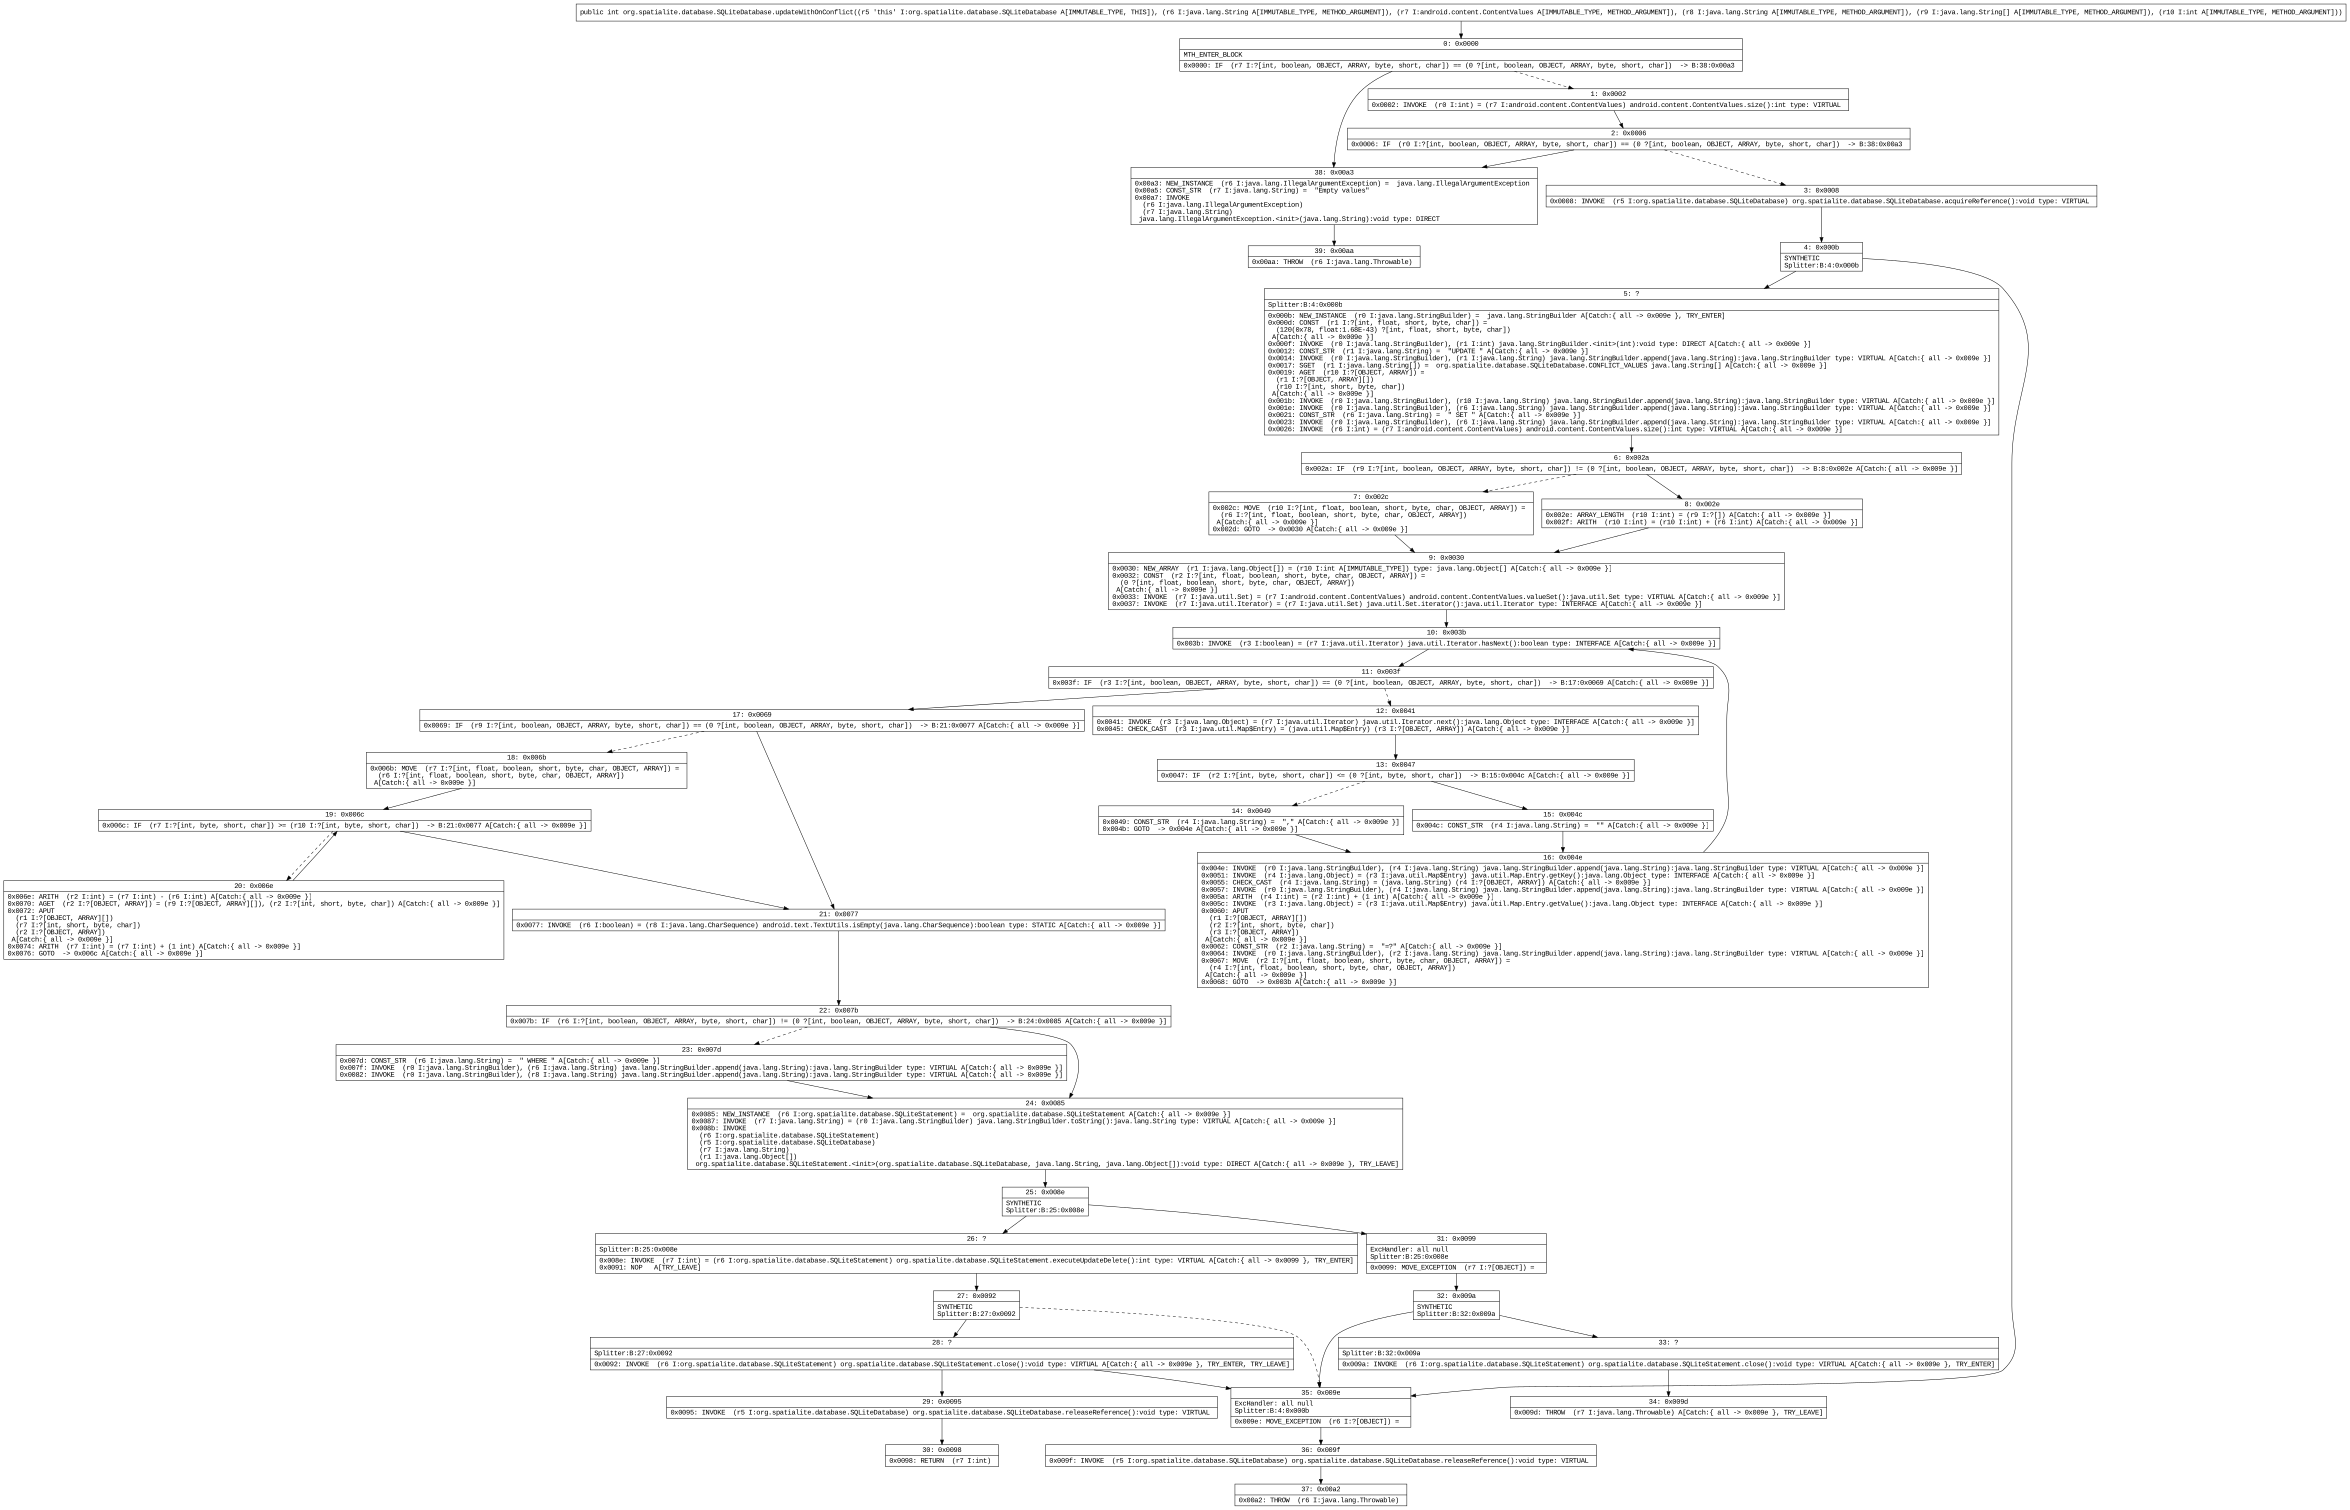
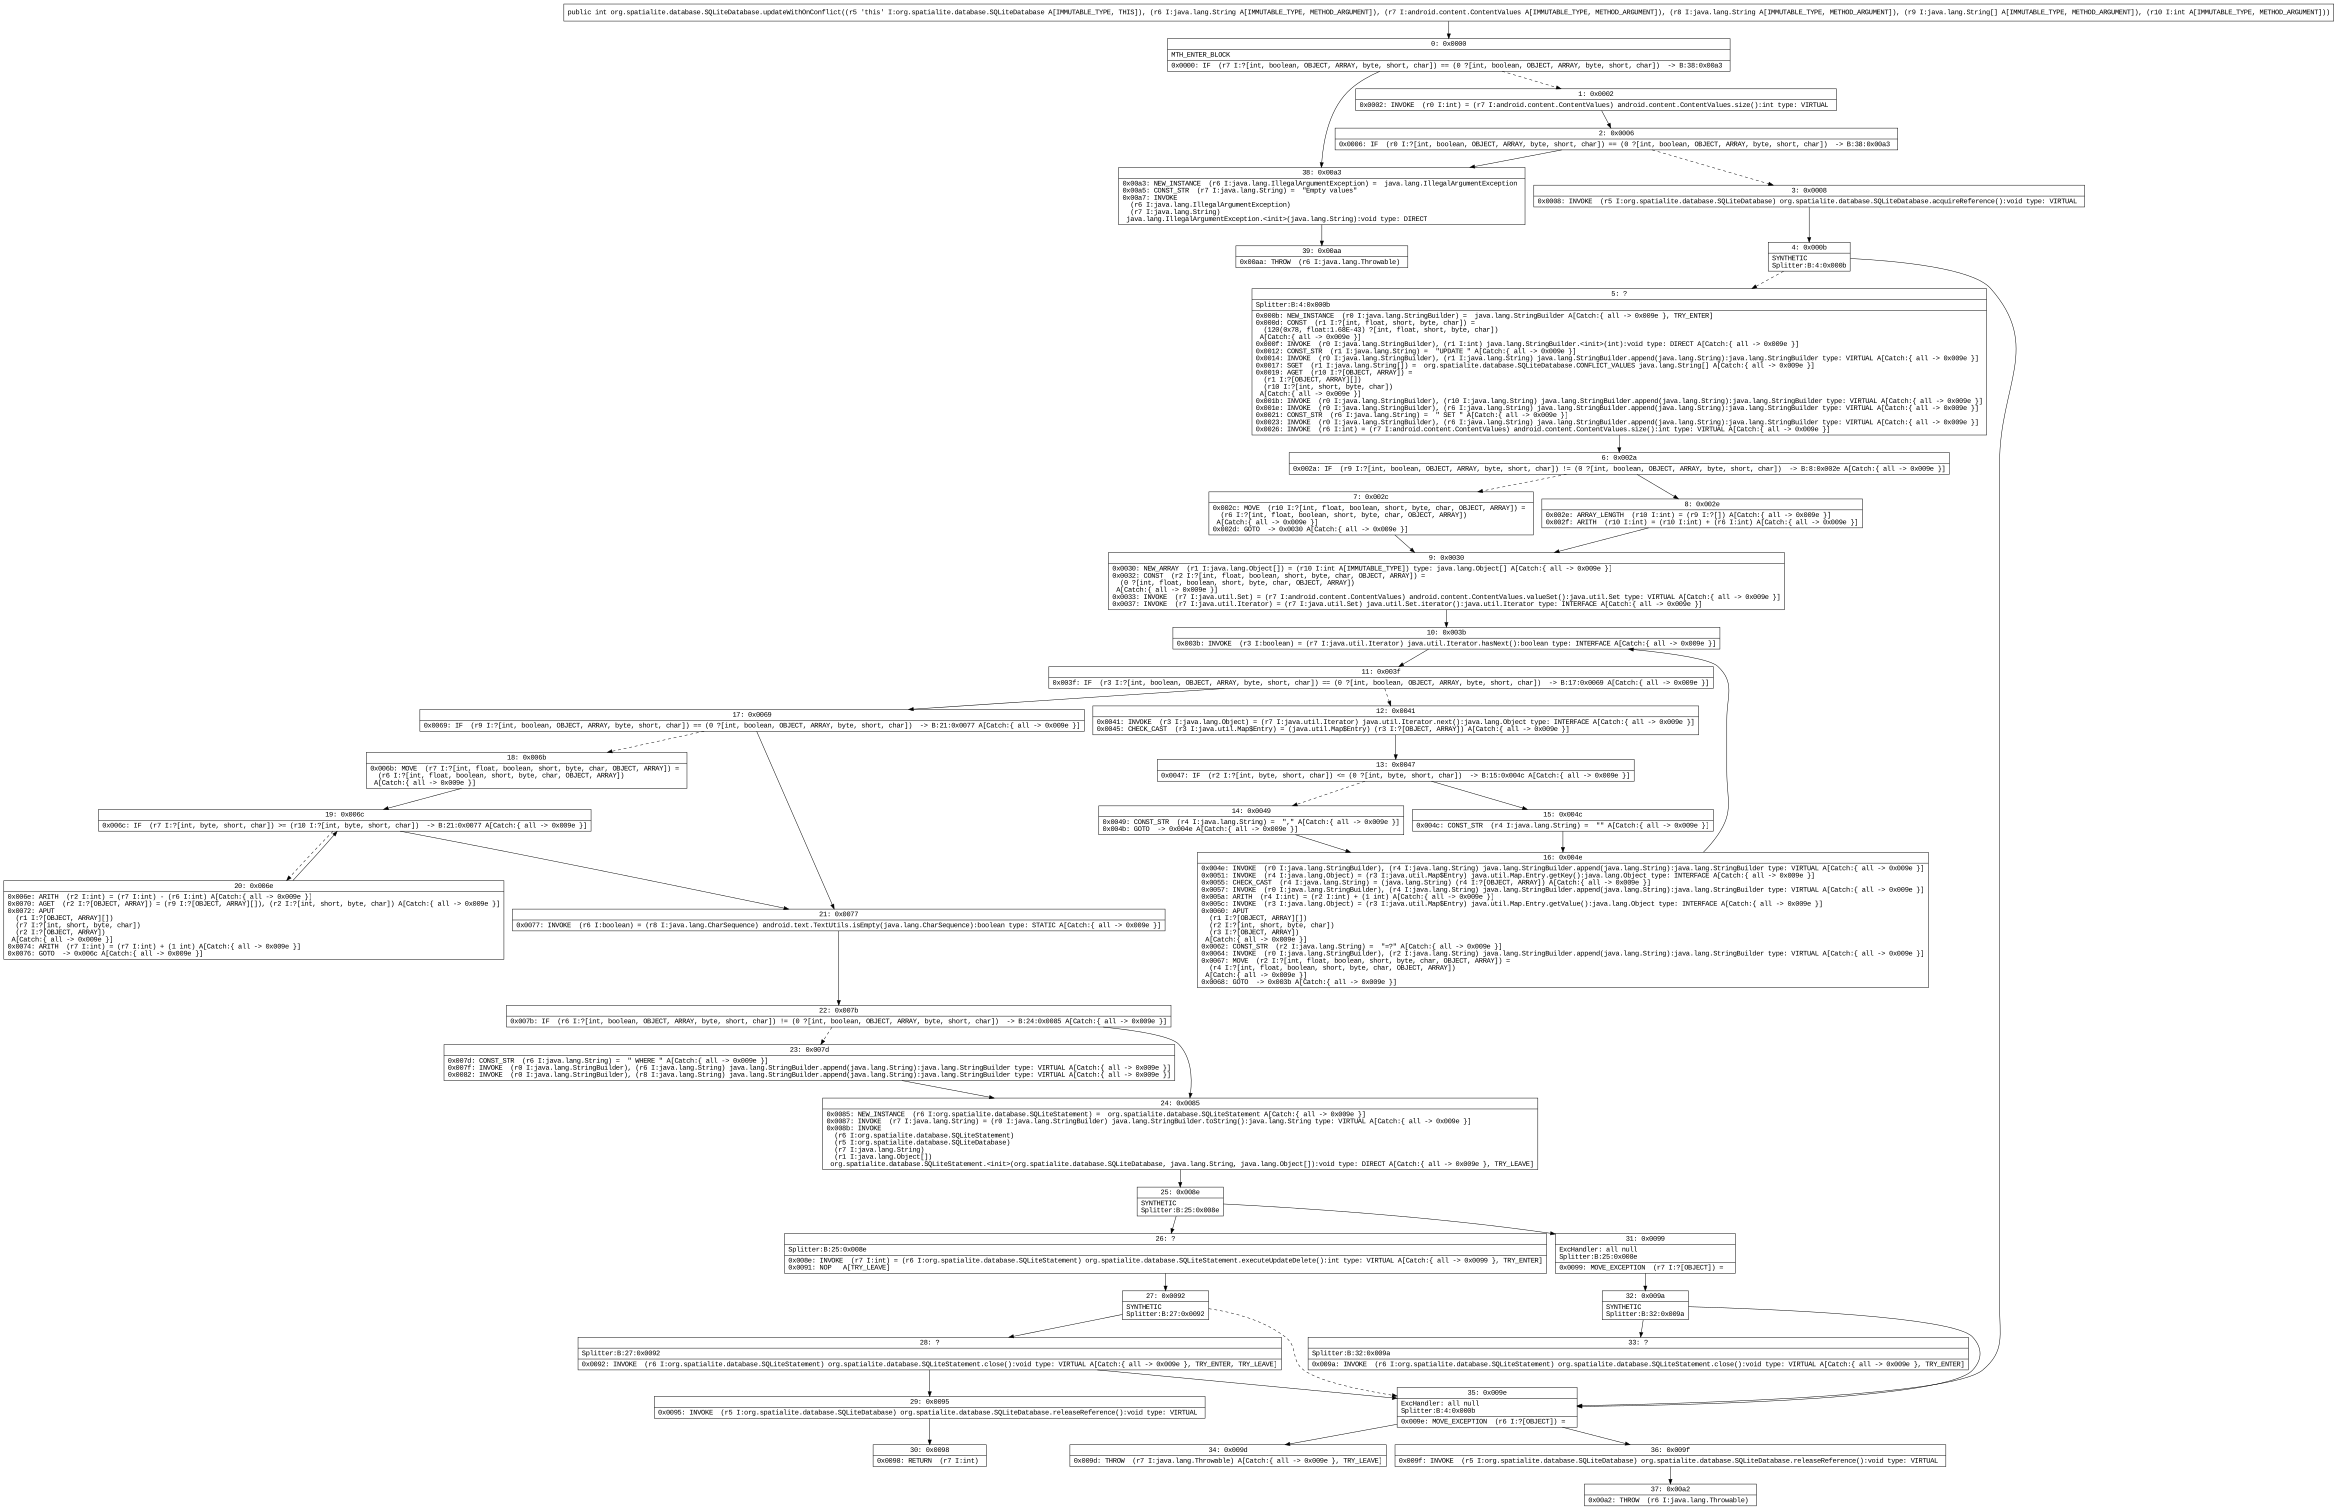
edge "4: 0x000b" -> "5: ?": style solid -> dashed
edge "33: ?" -> "34: 0x009d": now "35: 0x009e" -> "34: 0x009d"
